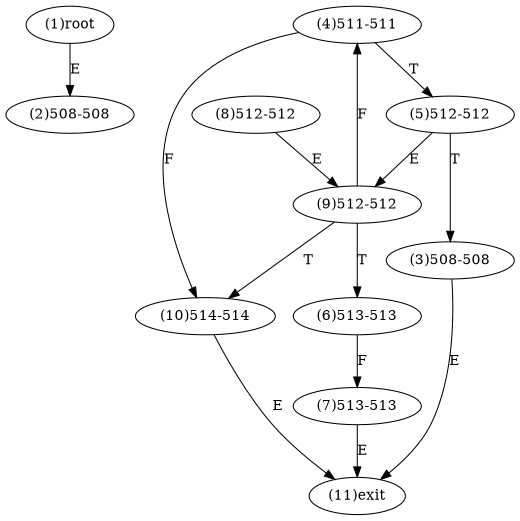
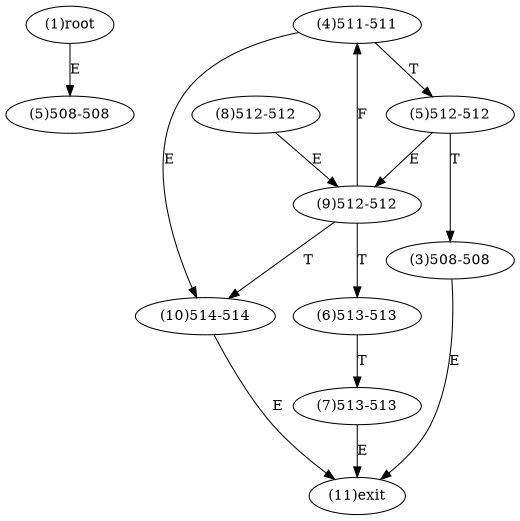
node "(2)508-508": label "(2)508-508" -> "(5)508-508"
edge "(4)511-511" -> "(10)514-514": label "F" -> "E"
edge "(6)513-513" -> "(7)513-513": label "F" -> "T"
